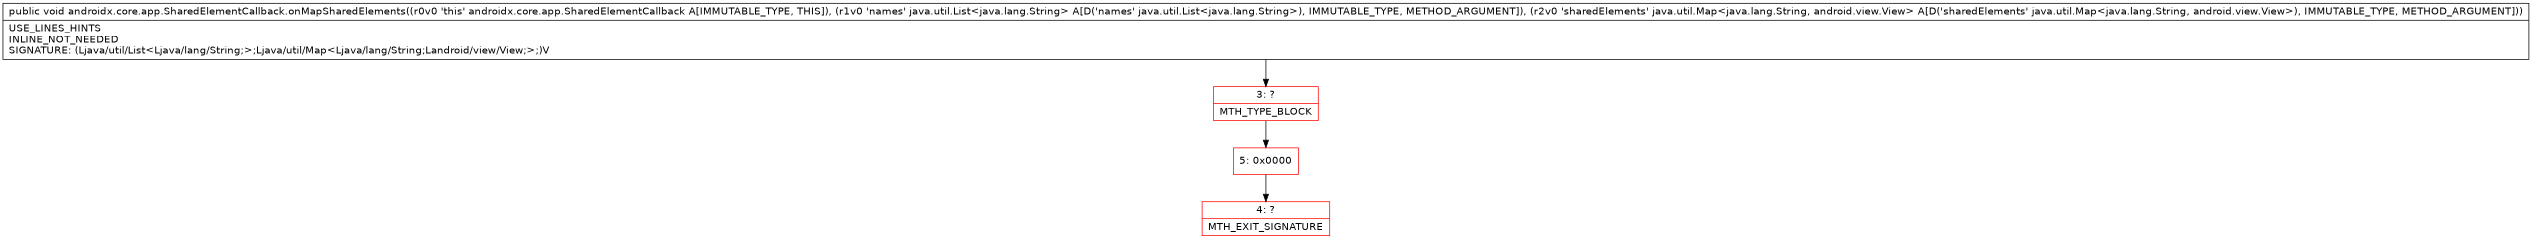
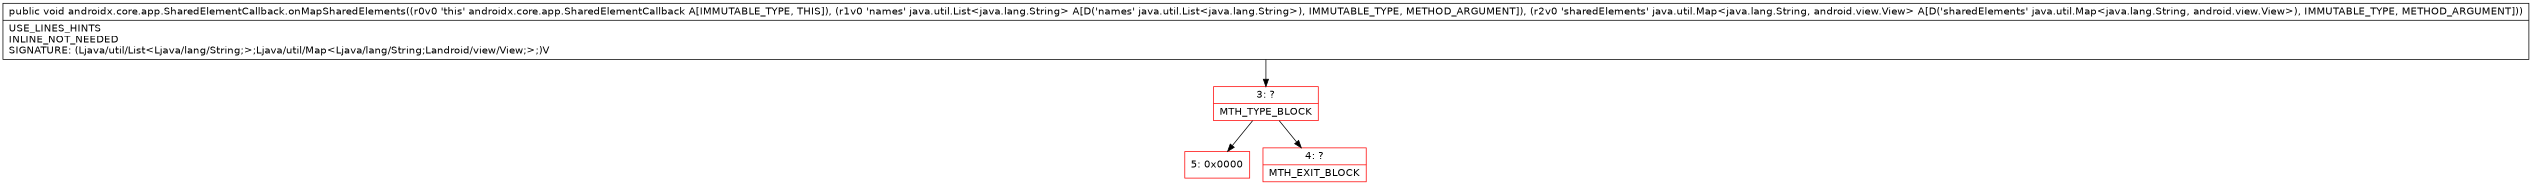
edge "5: 0x0000" -> "4: ?": now "3: ?" -> "4: ?"
node "4: ?": text "MTH_EXIT_SIGNATURE" -> "MTH_EXIT_BLOCK"
